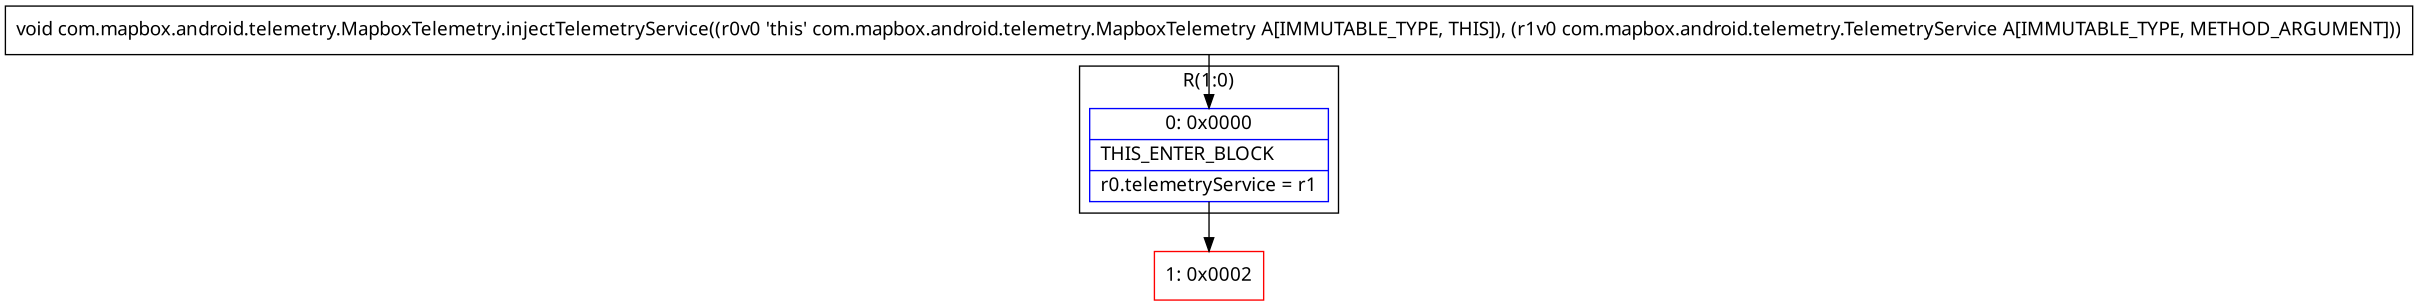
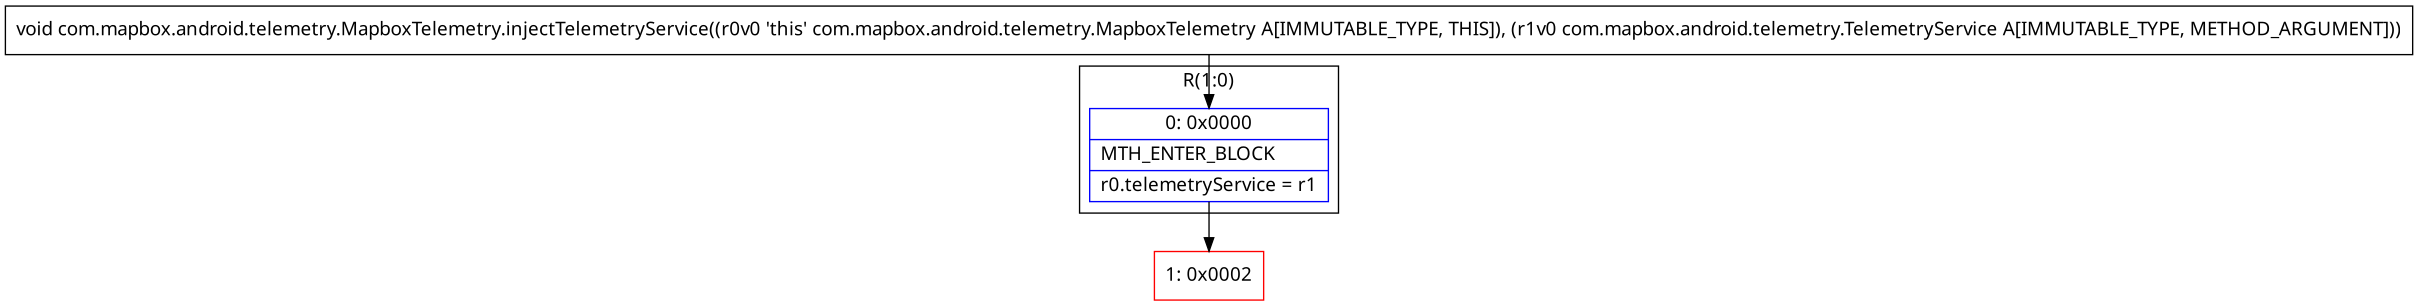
node "0: 0x0000": text "THIS_ENTER_BLOCK" -> "MTH_ENTER_BLOCK"
